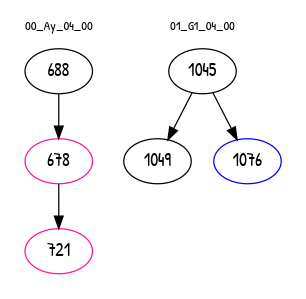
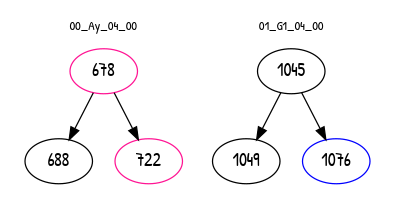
edge "688" -> "678": reversed
node "721": label "721" -> "722"
